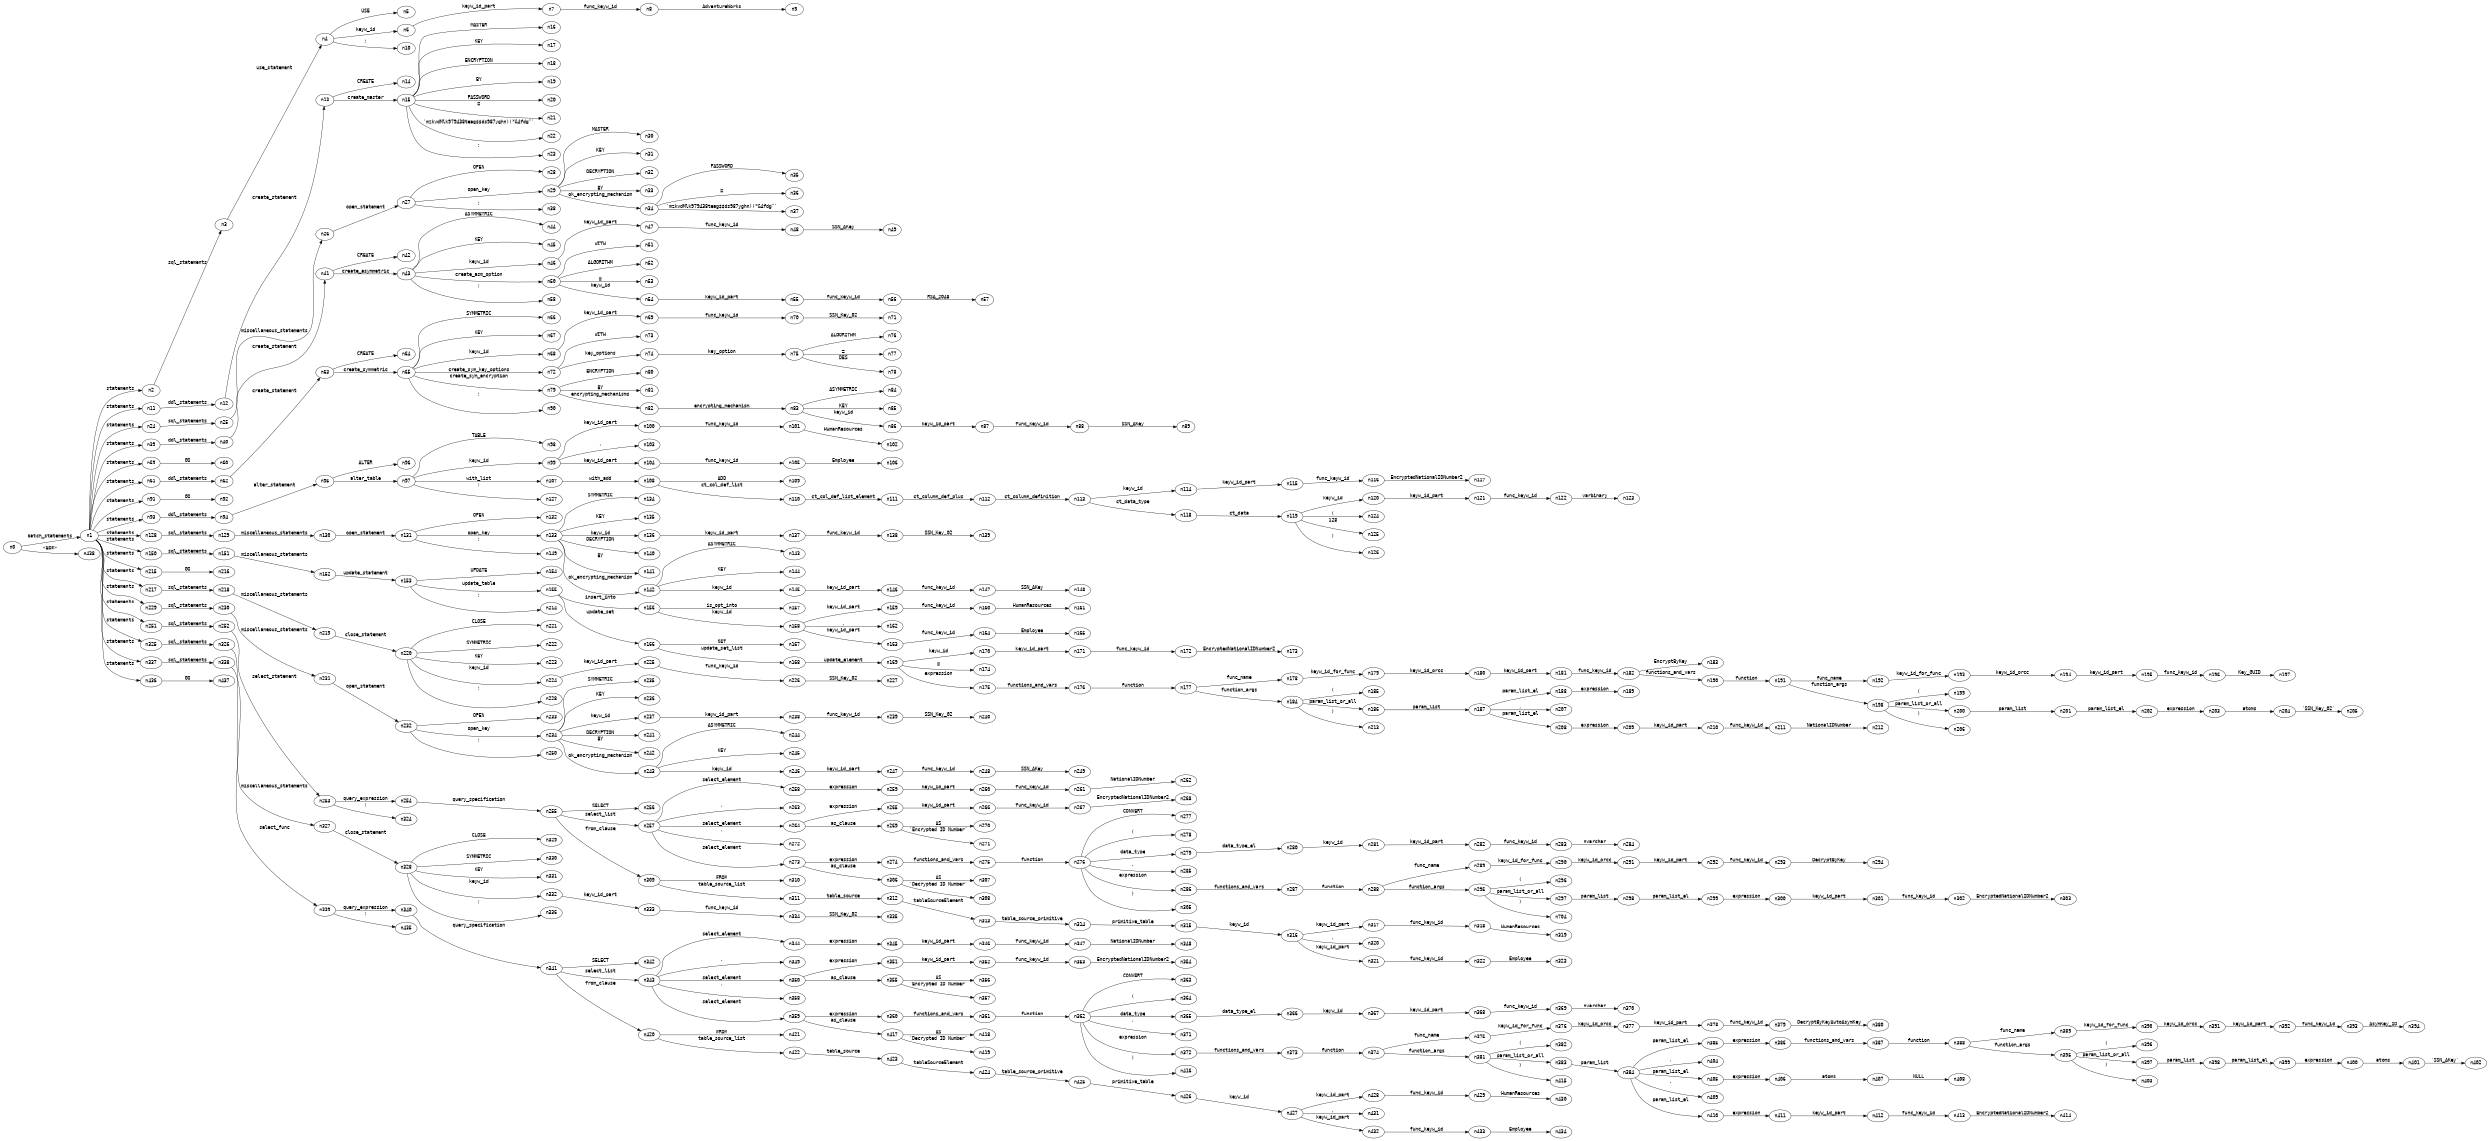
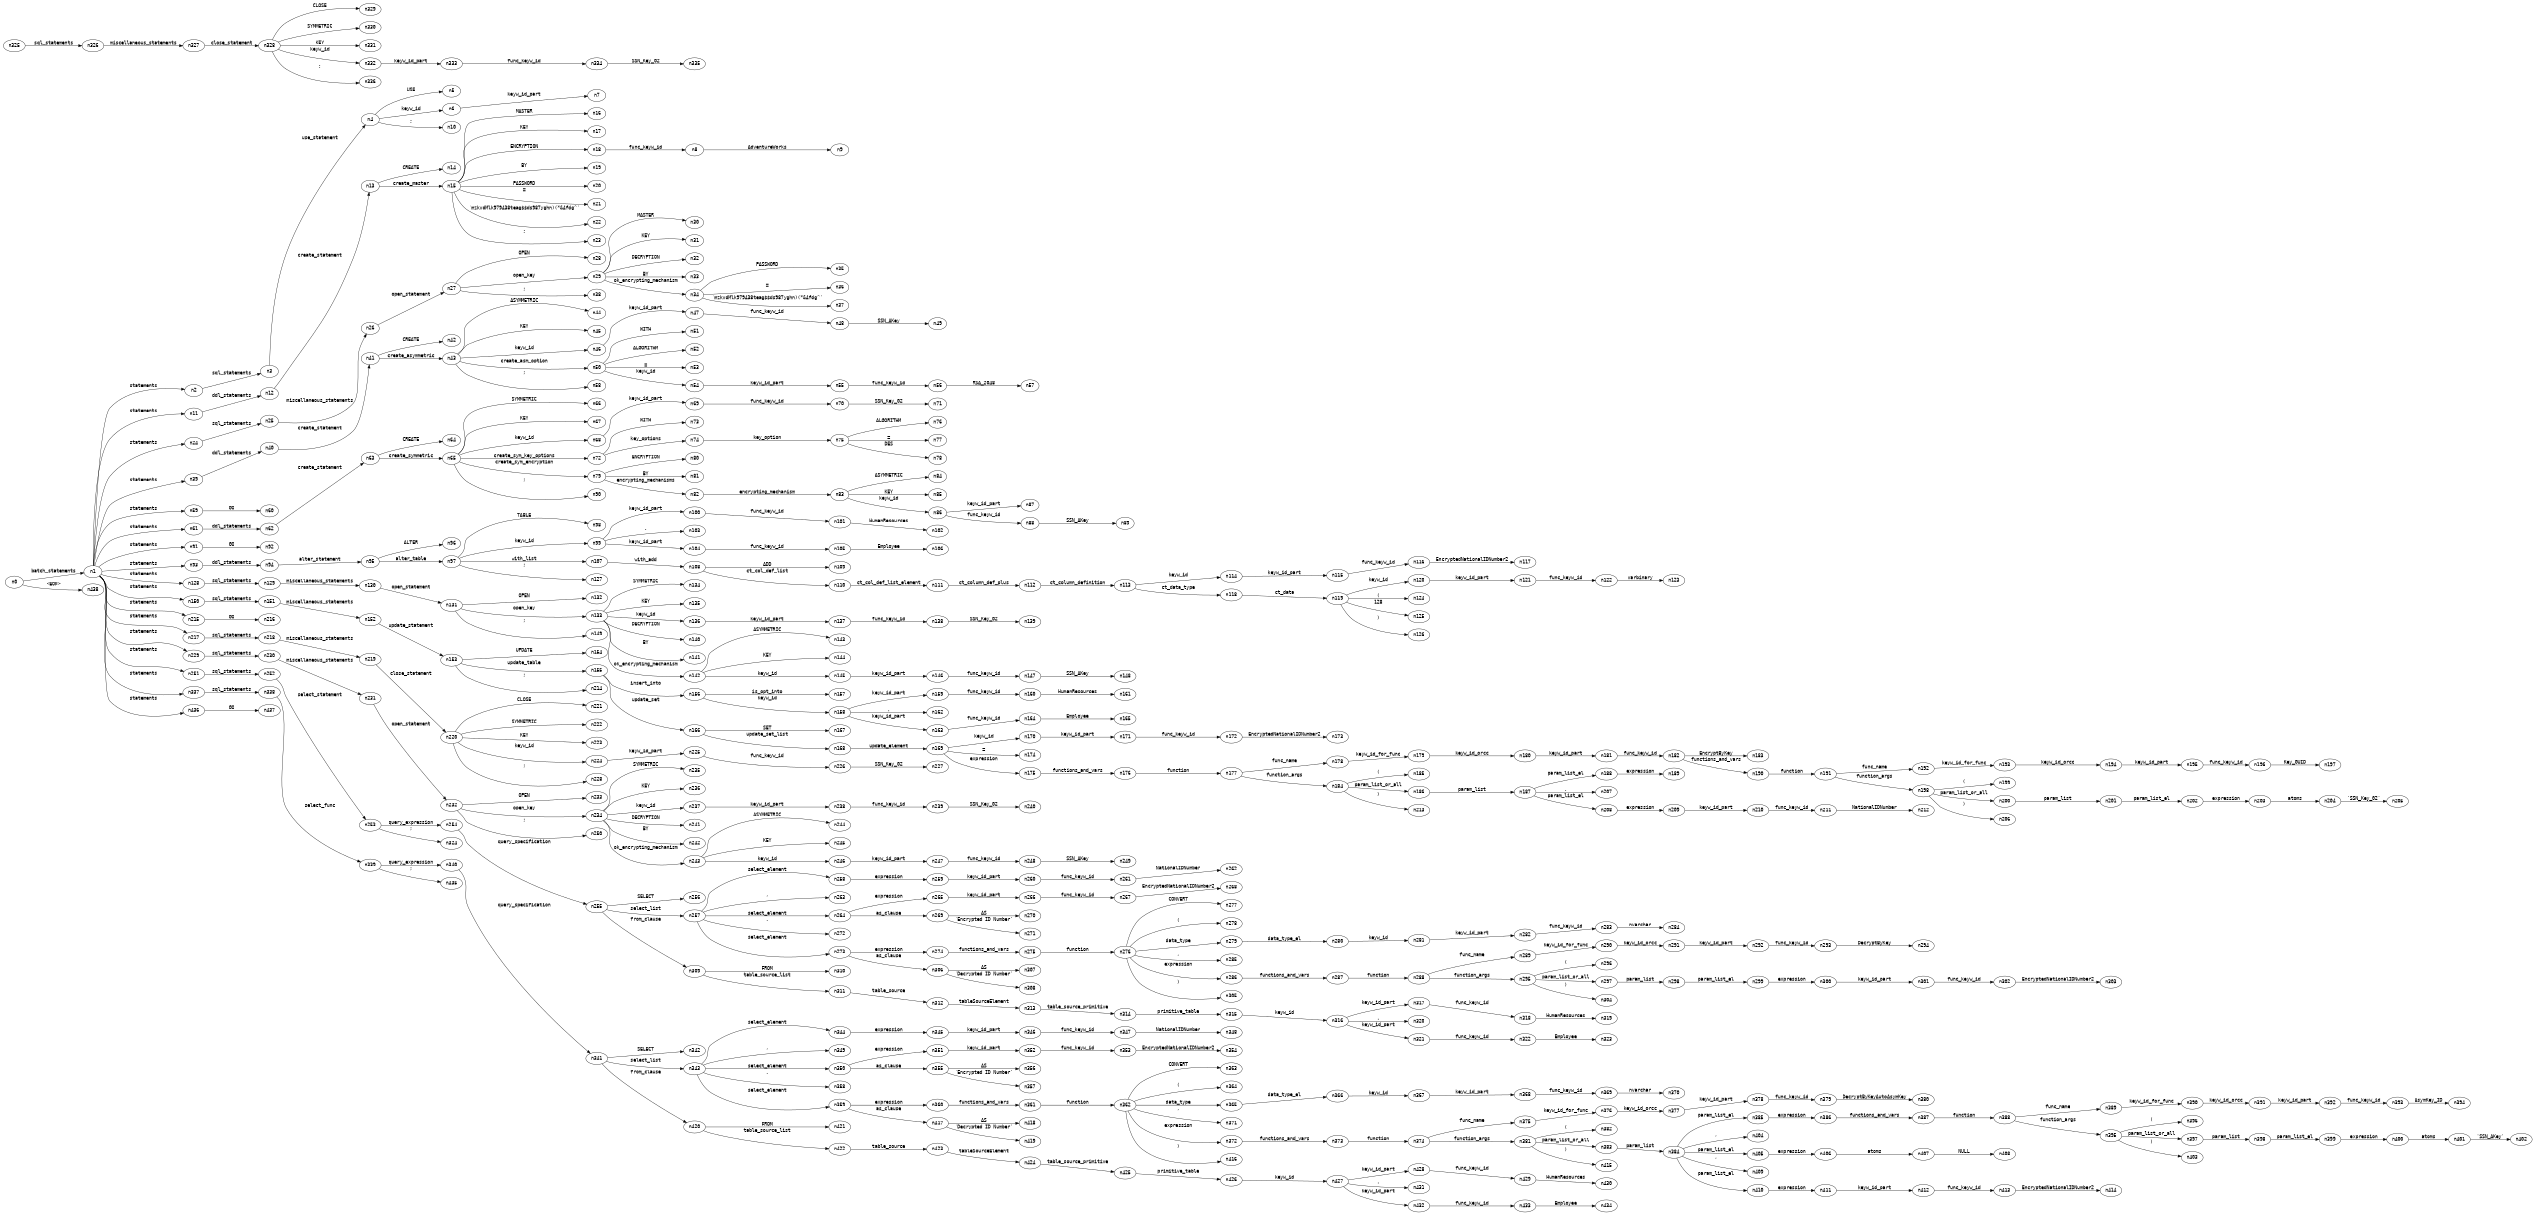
edge "n7" -> "n8": now "n18" -> "n8"
edge "n87" -> "n88": now "n86" -> "n88"
edge "n1" -> "n325": removed, label "statements"
node "n704": label "n704" -> "n304"
